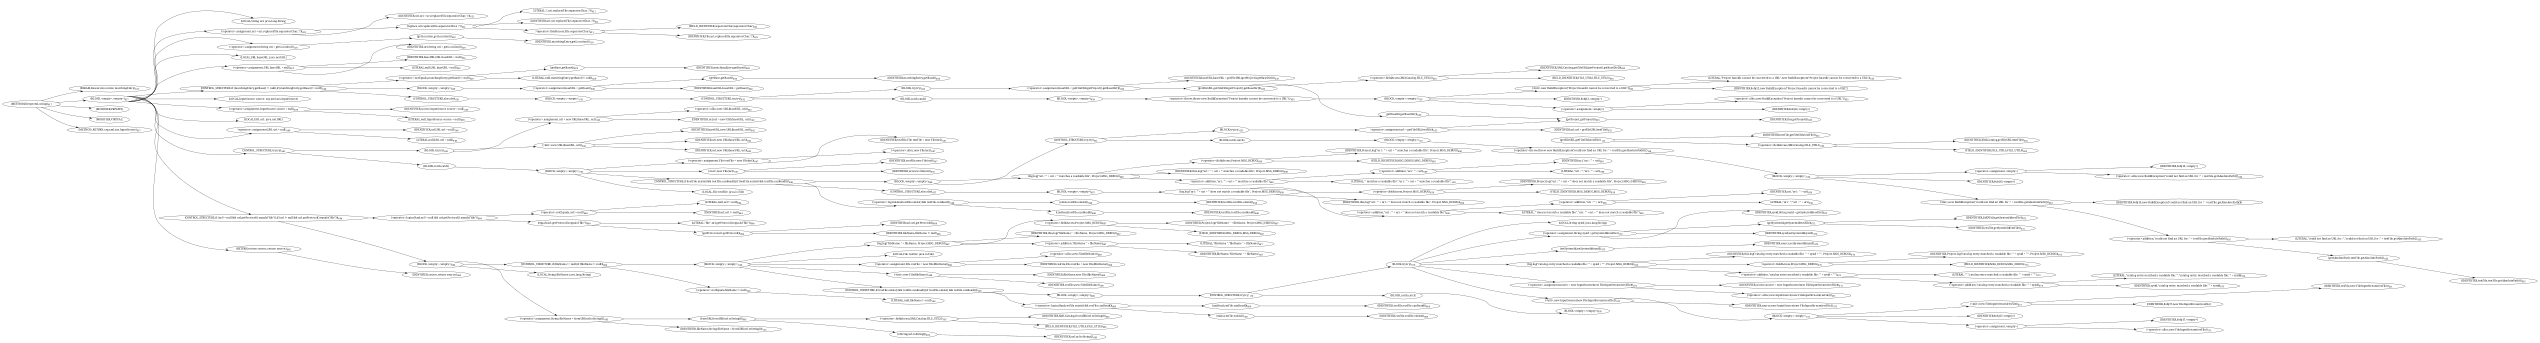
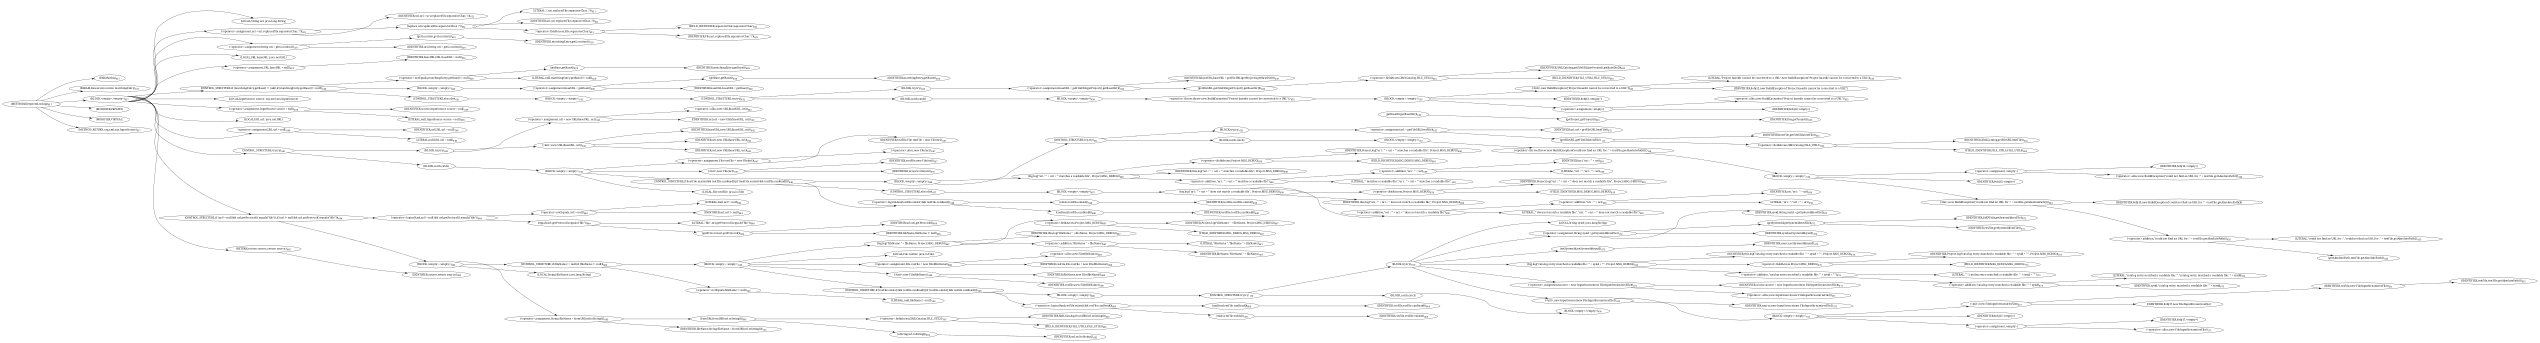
node "(LITERAL,null,URL baseURL = null)": removed
edge "(<operator>.assignment,URL baseURL = null)" -> "(IDENTIFIER,uri,String uri = getLocation())": now "(<operator>.assignment,String uri = getLocation())" -> "(IDENTIFIER,uri,String uri = getLocation())"
node "(PARAM,this)": added
edge "(getFileURL,getFileURL(getProject().getBaseDir()))" -> "(getBaseDir,getBaseDir())": removed
edge "(<operator>.assignment,url = getFileURL(testFile))" -> "(getProject,getProject())": now "(<operator>.assignment,url = getFileURL(testFile))" -> "(getFileURL,getFileURL(testFile))"
edge "(getAbsolutePath,testFile.getAbsolutePath())" -> "(IDENTIFIER,testFile,testFile.getAbsolutePath())": now "(IDENTIFIER,resFile,new FileInputStream(resFile))" -> "(IDENTIFIER,testFile,testFile.getAbsolutePath())"
